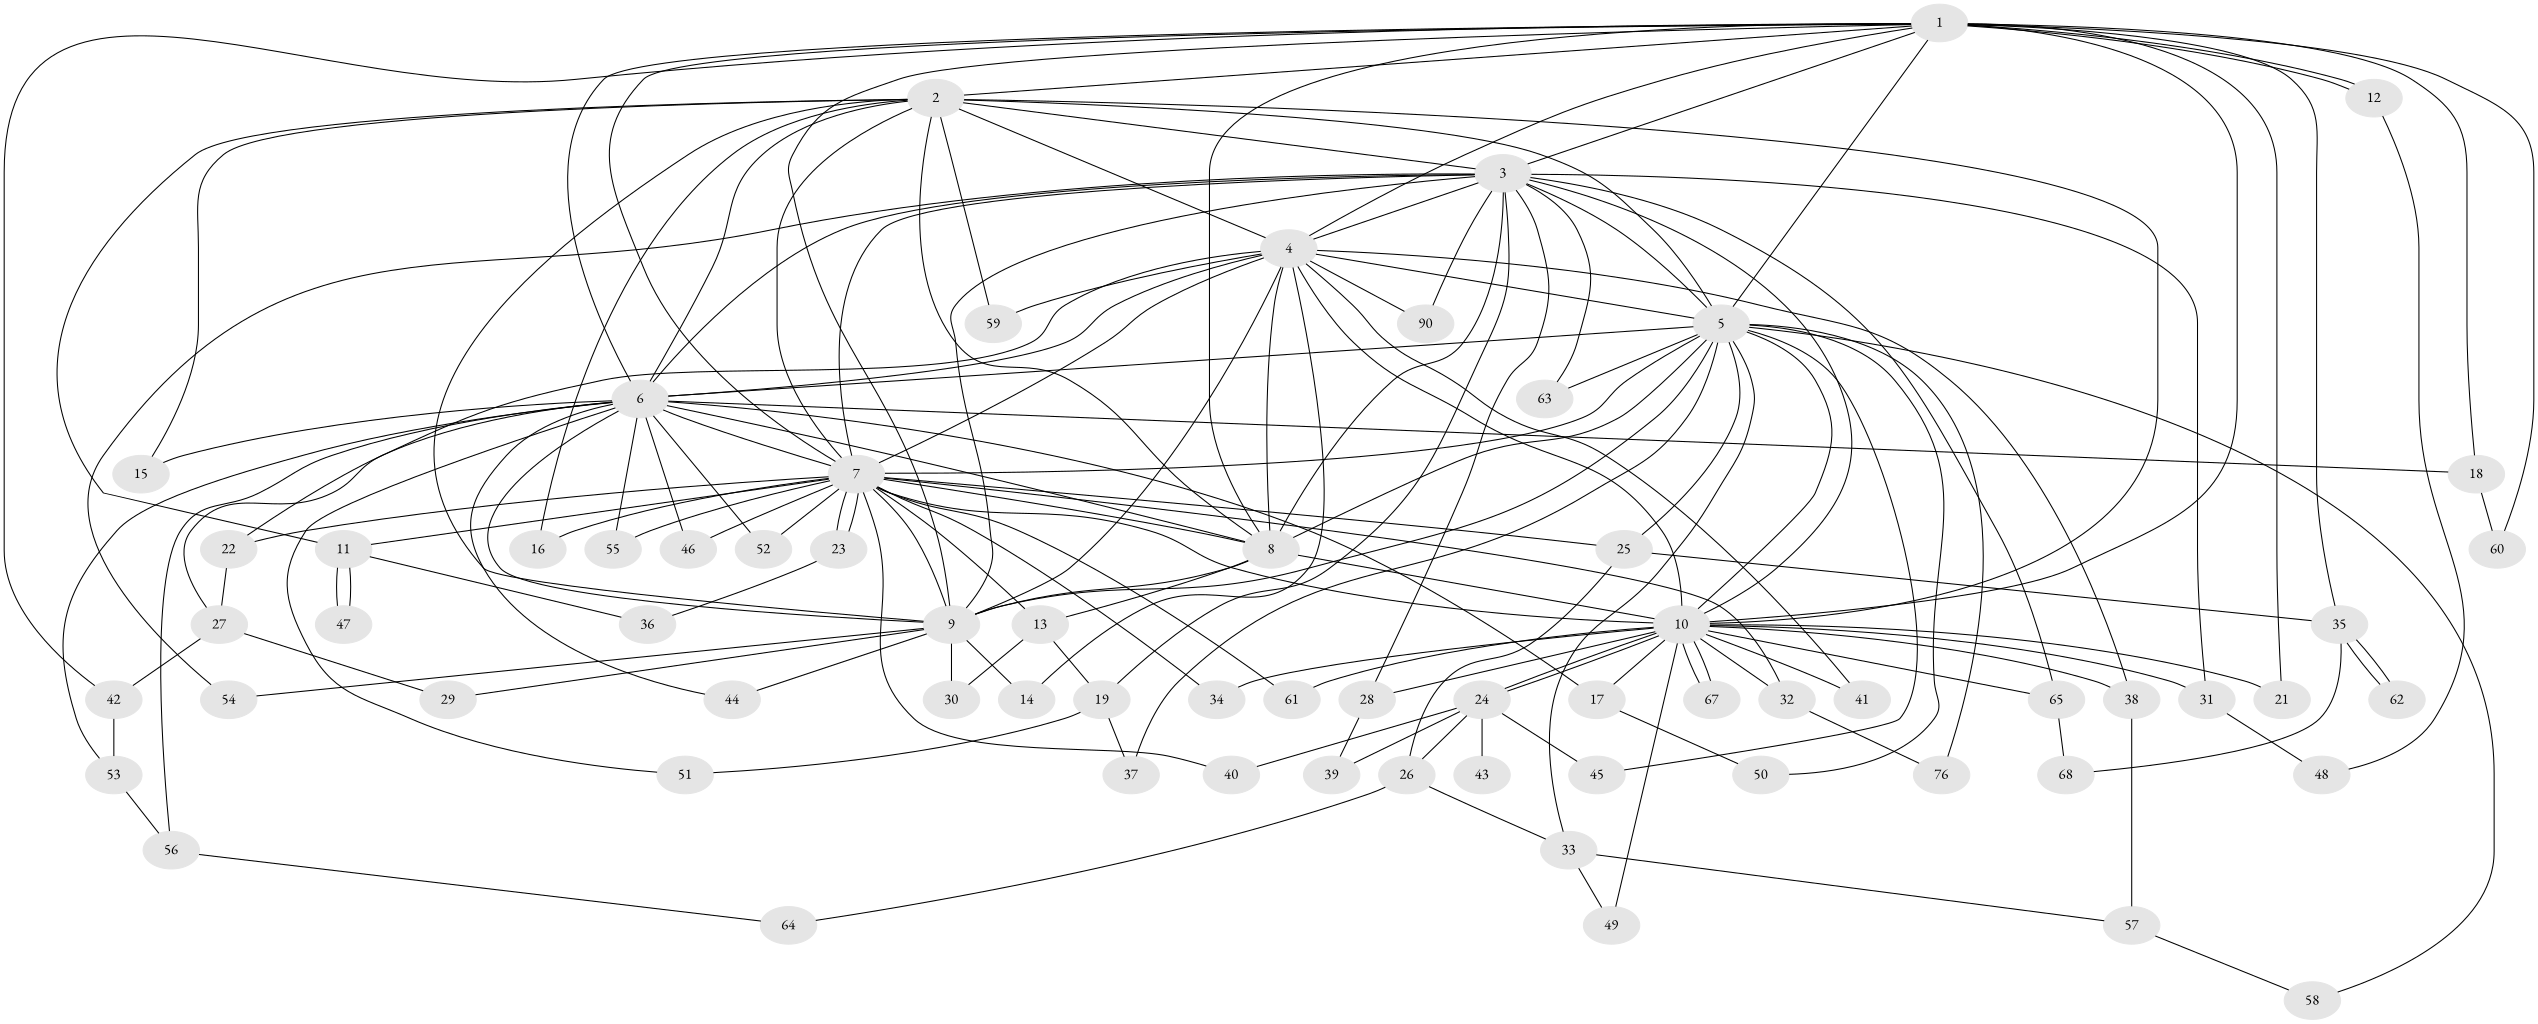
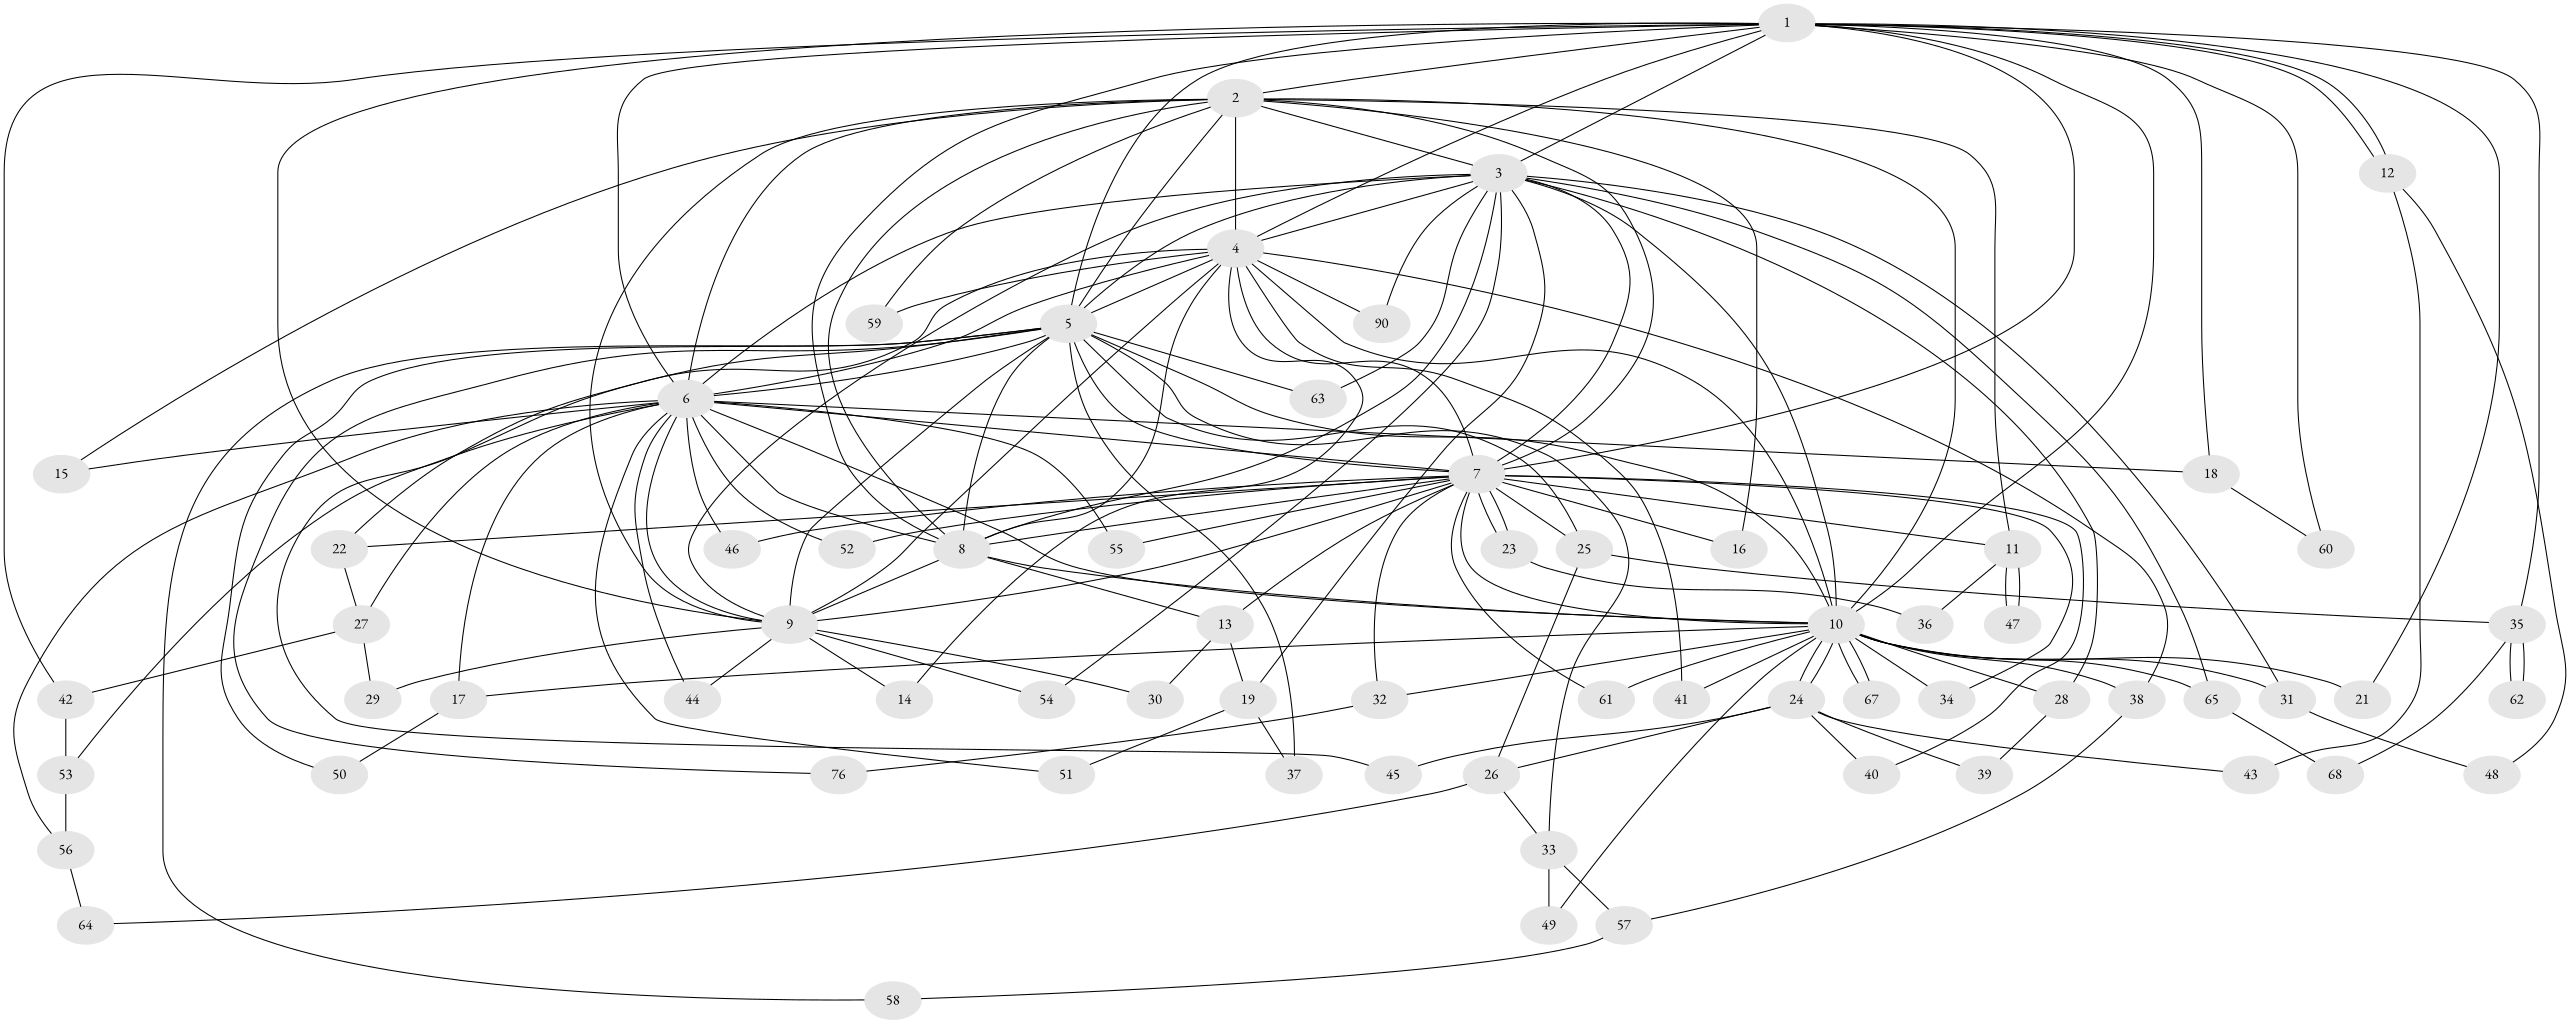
edge "12" -- "43": added
edge "6" -- "10": added
